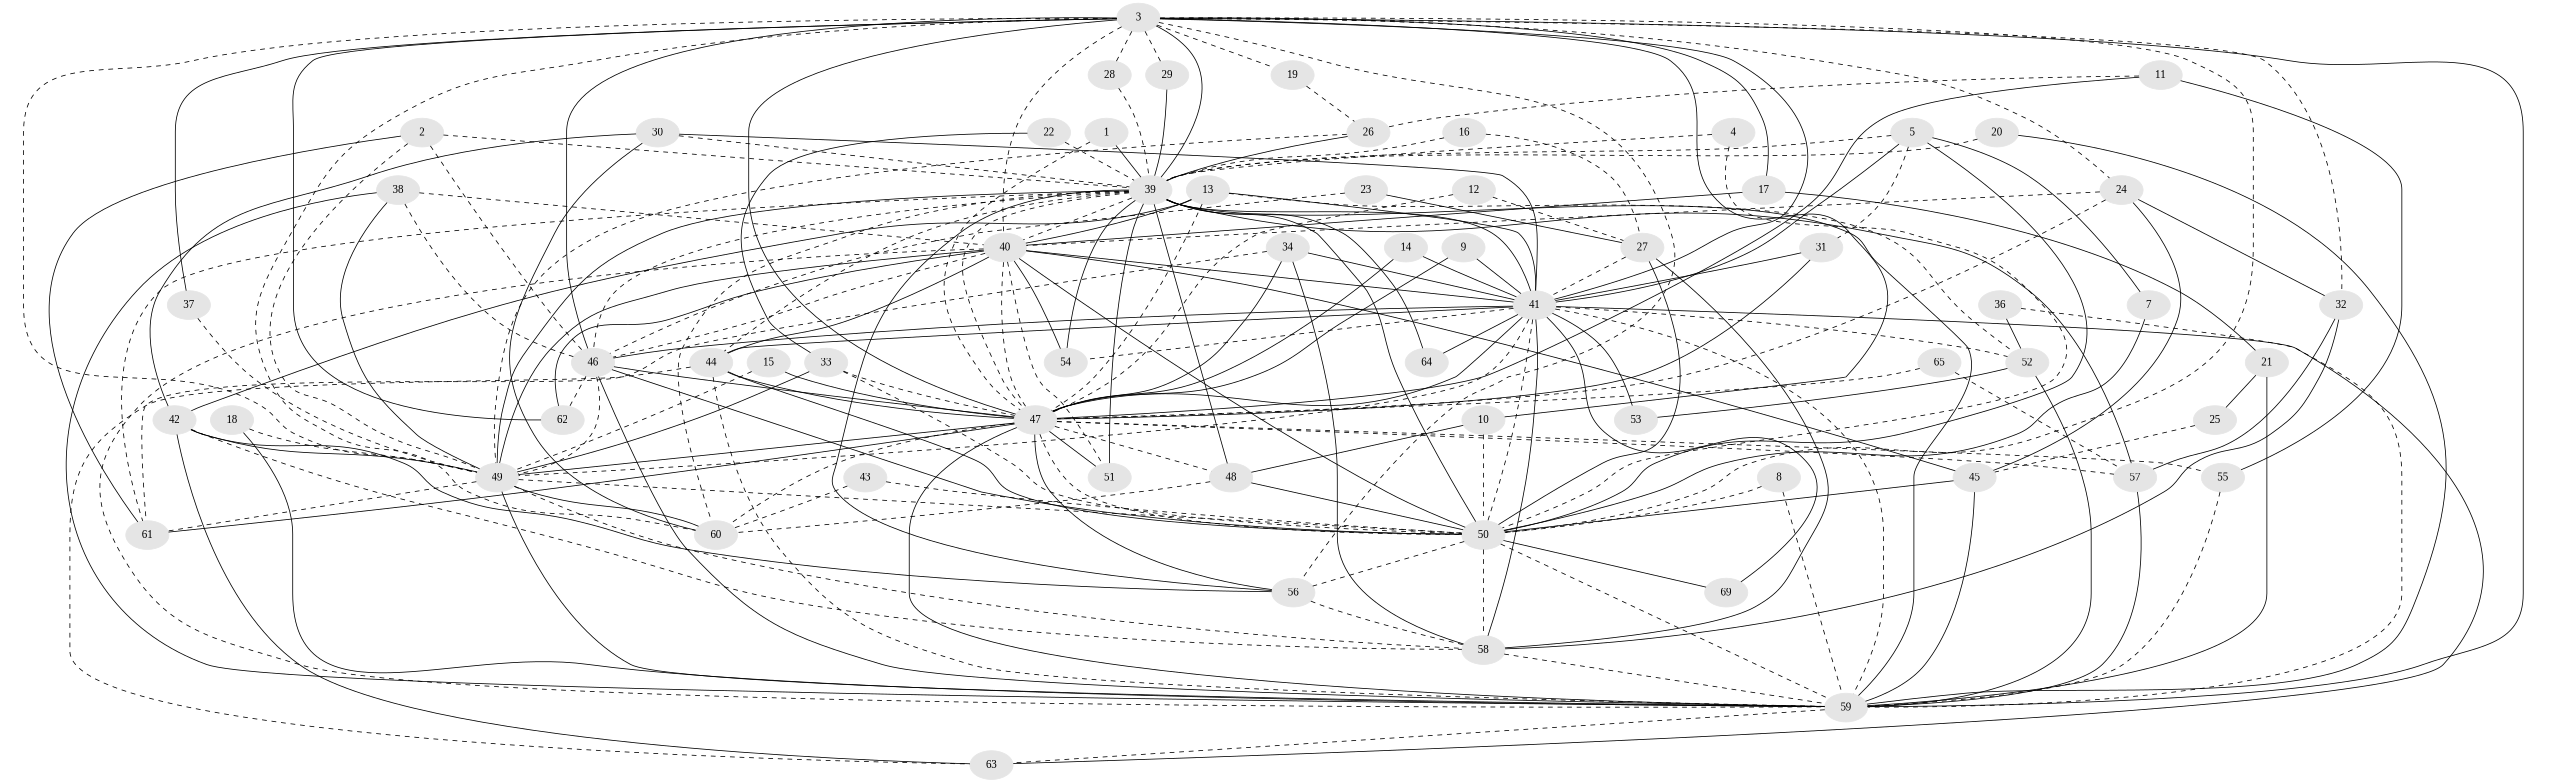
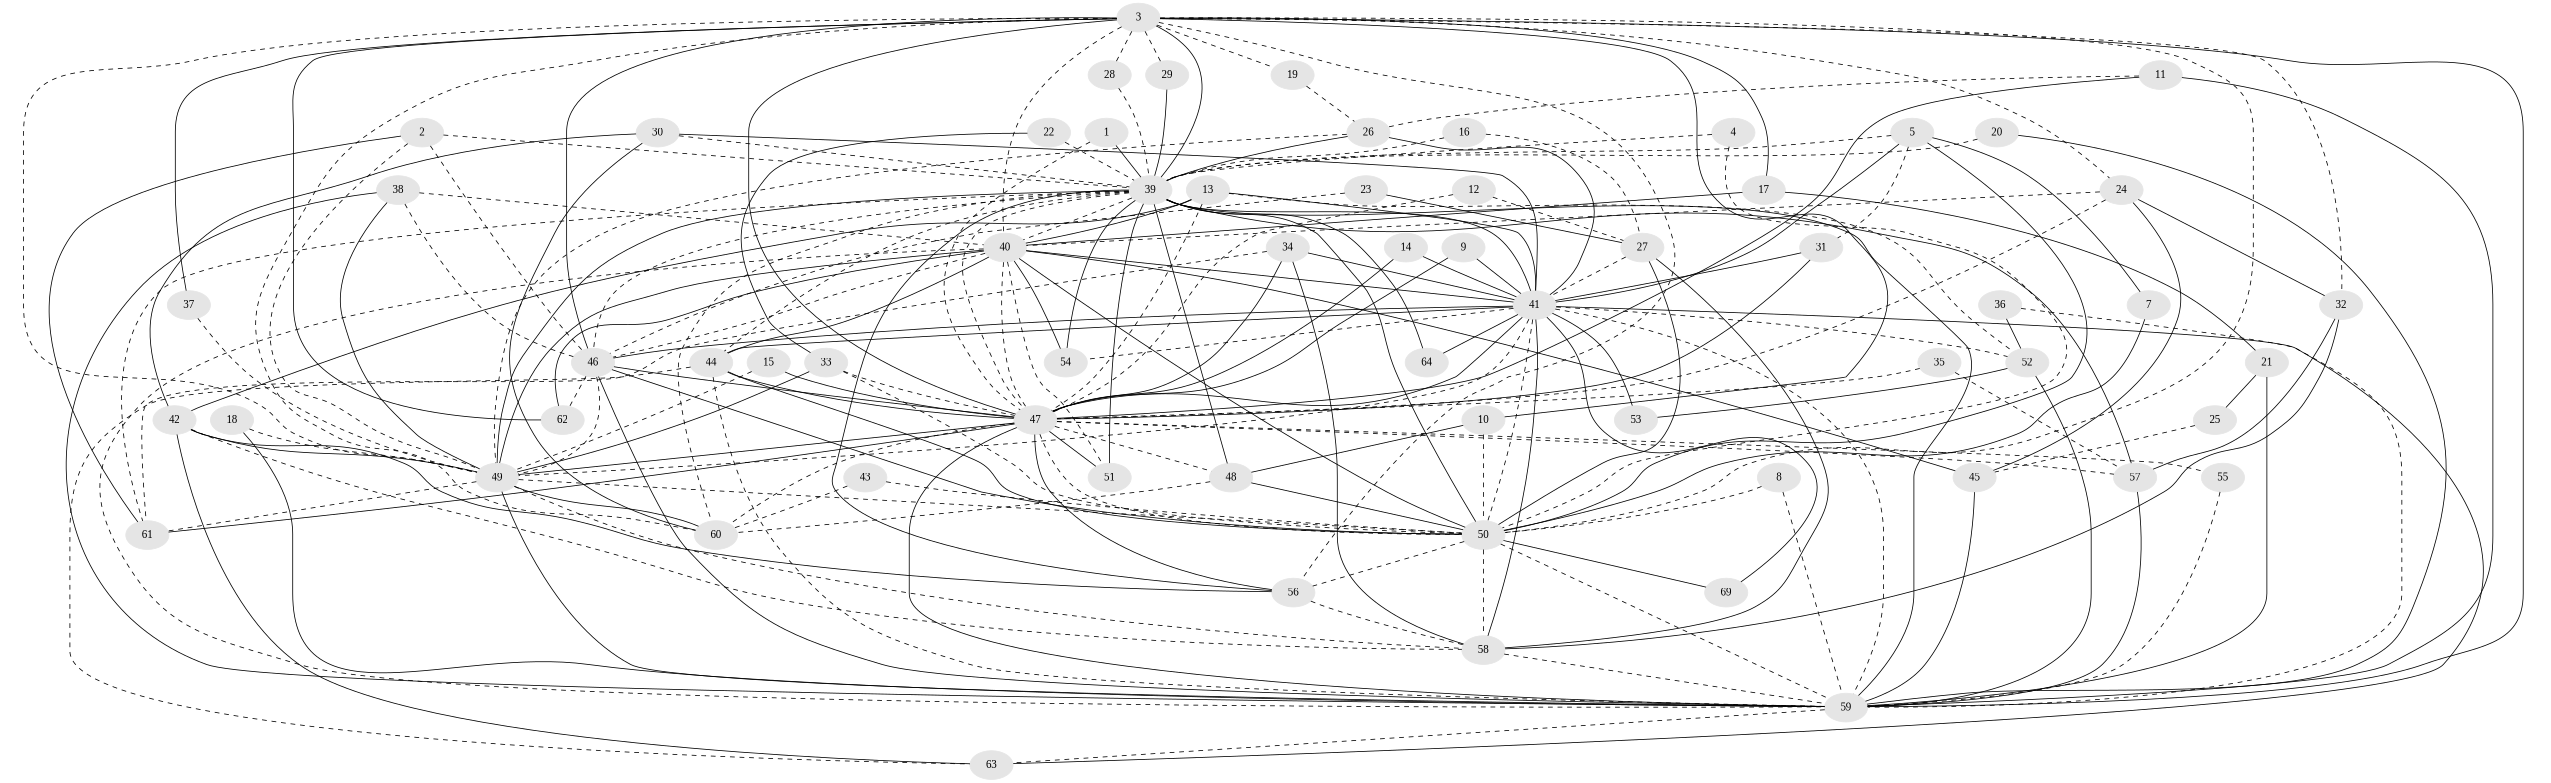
edge "3" -- "41": now "26" -- "41"
edge "11" -- "55": now "11" -- "59"
node "65": label "65" -> "35"
edge "45" -- "50": removed
